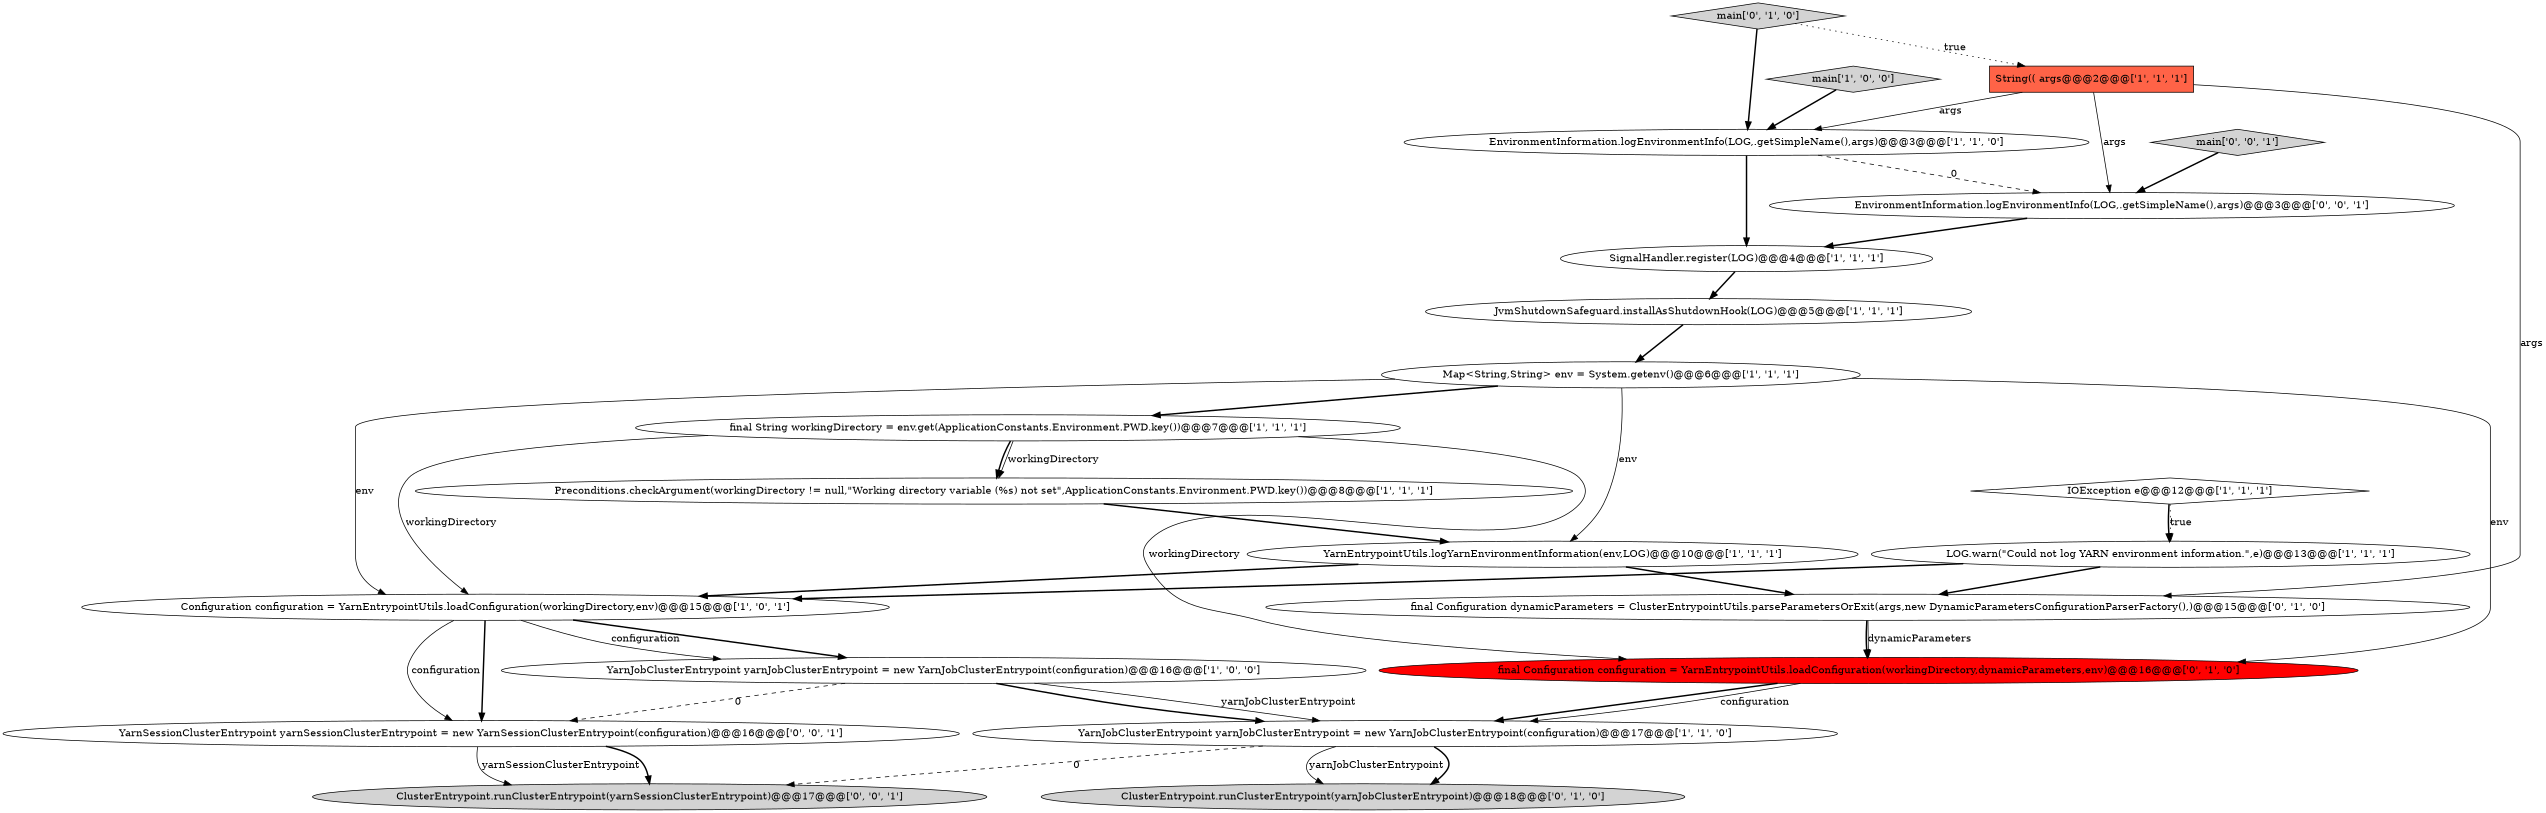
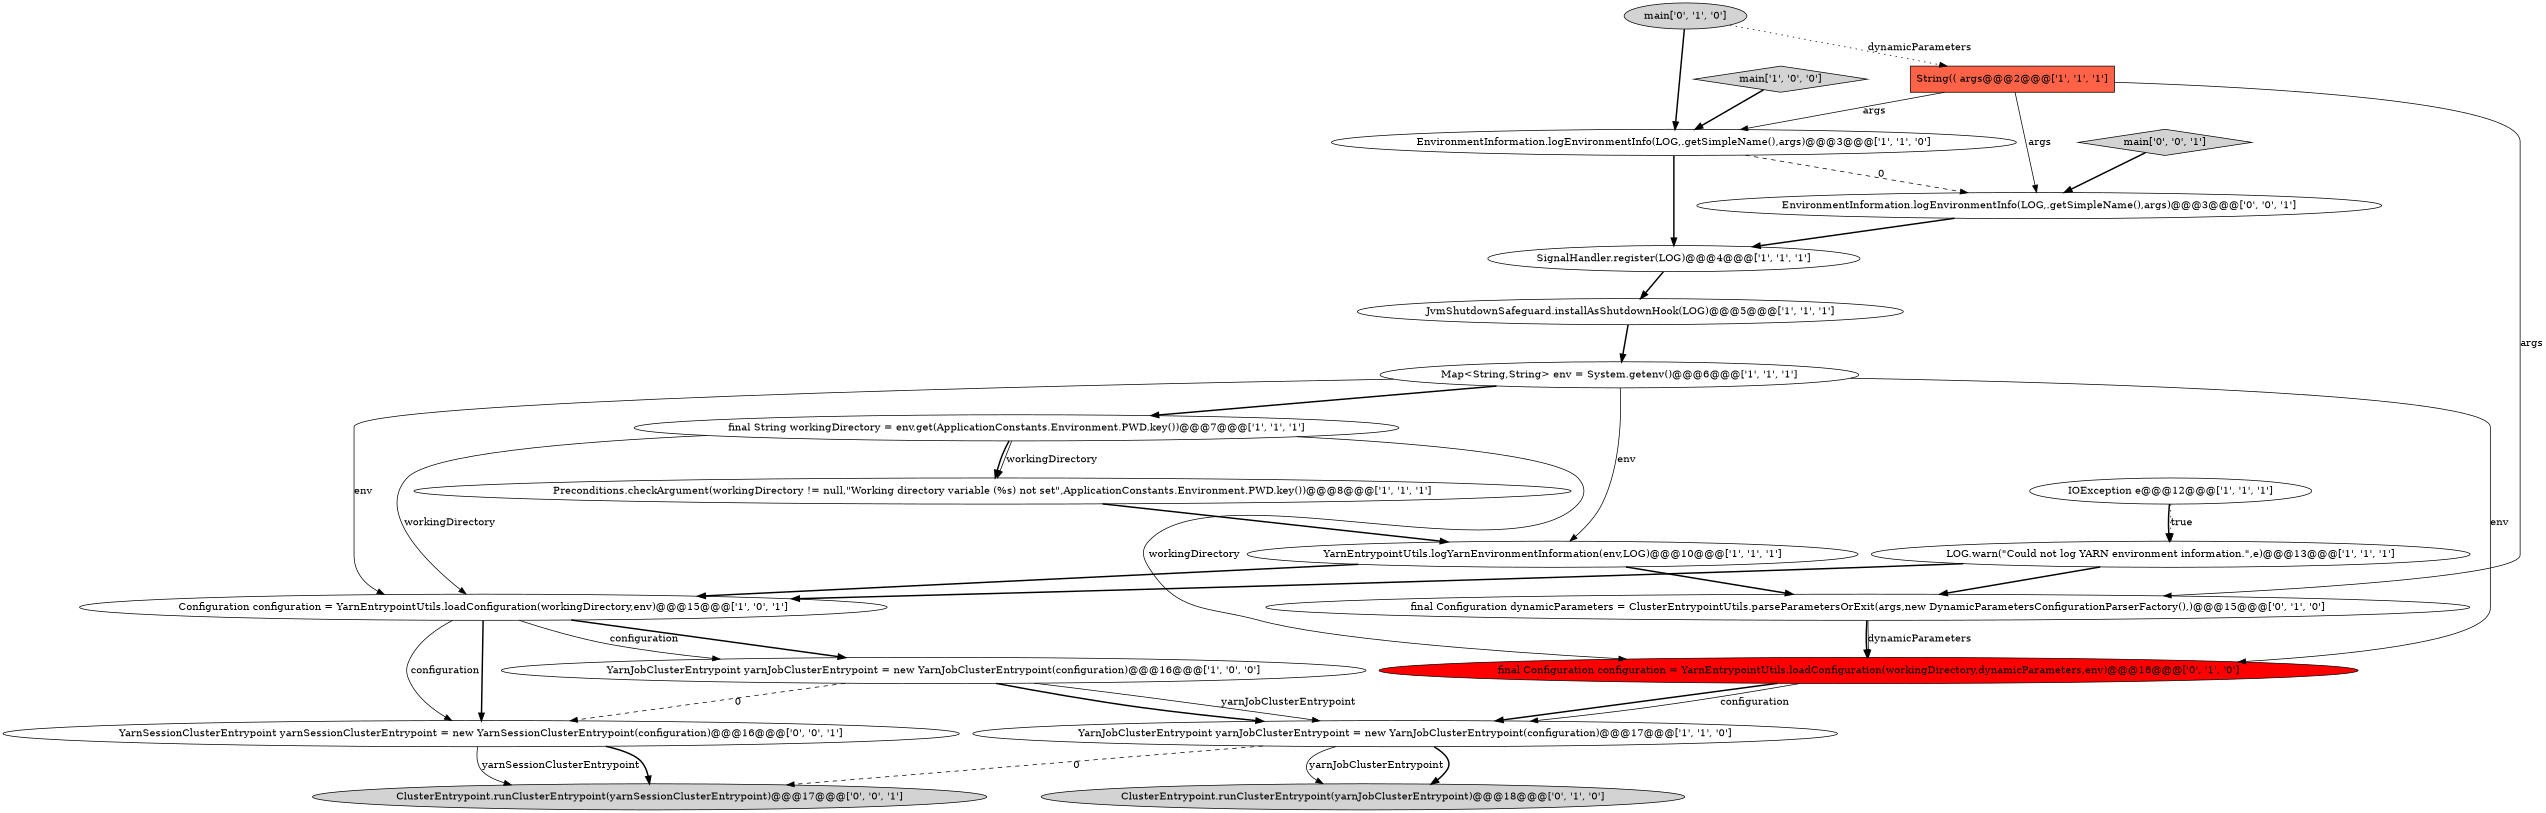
node "main['0', '1', '0']": shape diamond -> ellipse
edge "main['0', '1', '0']" -> "String(( args@@@2@@@['1', '1', '1']": label "true" -> "dynamicParameters"
node "IOException e@@@12@@@['1', '1', '1']": shape diamond -> ellipse
